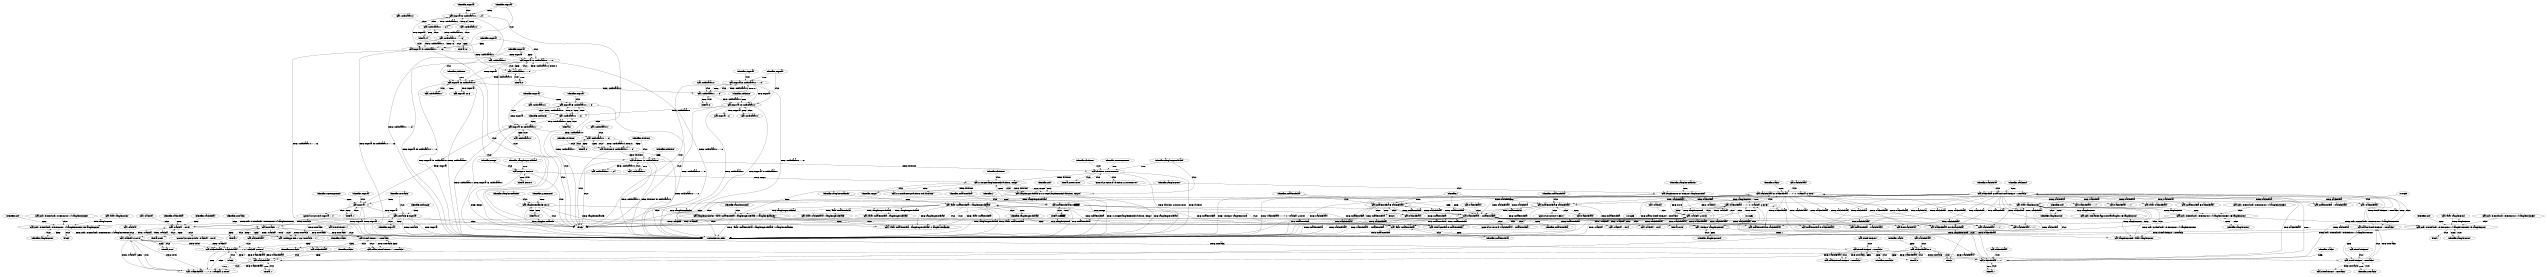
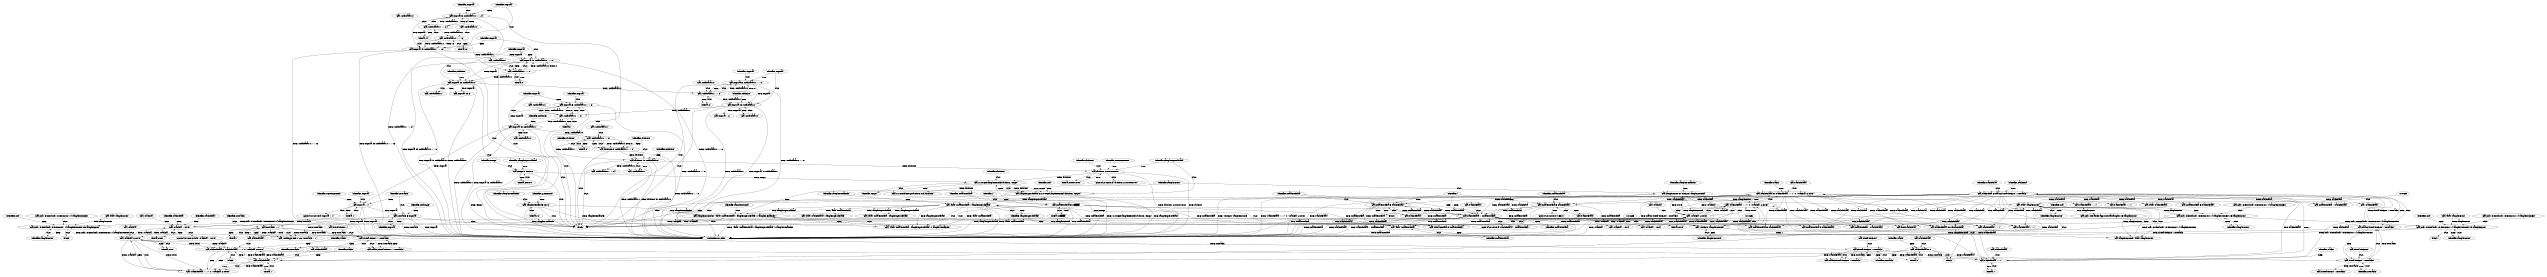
edge "(Literal,0x00008000)" -> "(Call,divisions & 0x00008000)": label "AST: " -> "DDG: "
edge "(Call,sample_remainder = 0.0)" -> "(Literal,0.0)": removed, label "CFG:"
edge "(Call,subtract_delta = smallest_delta)" -> "(Call,track_delta[i] < smallest_delta)": reversed
